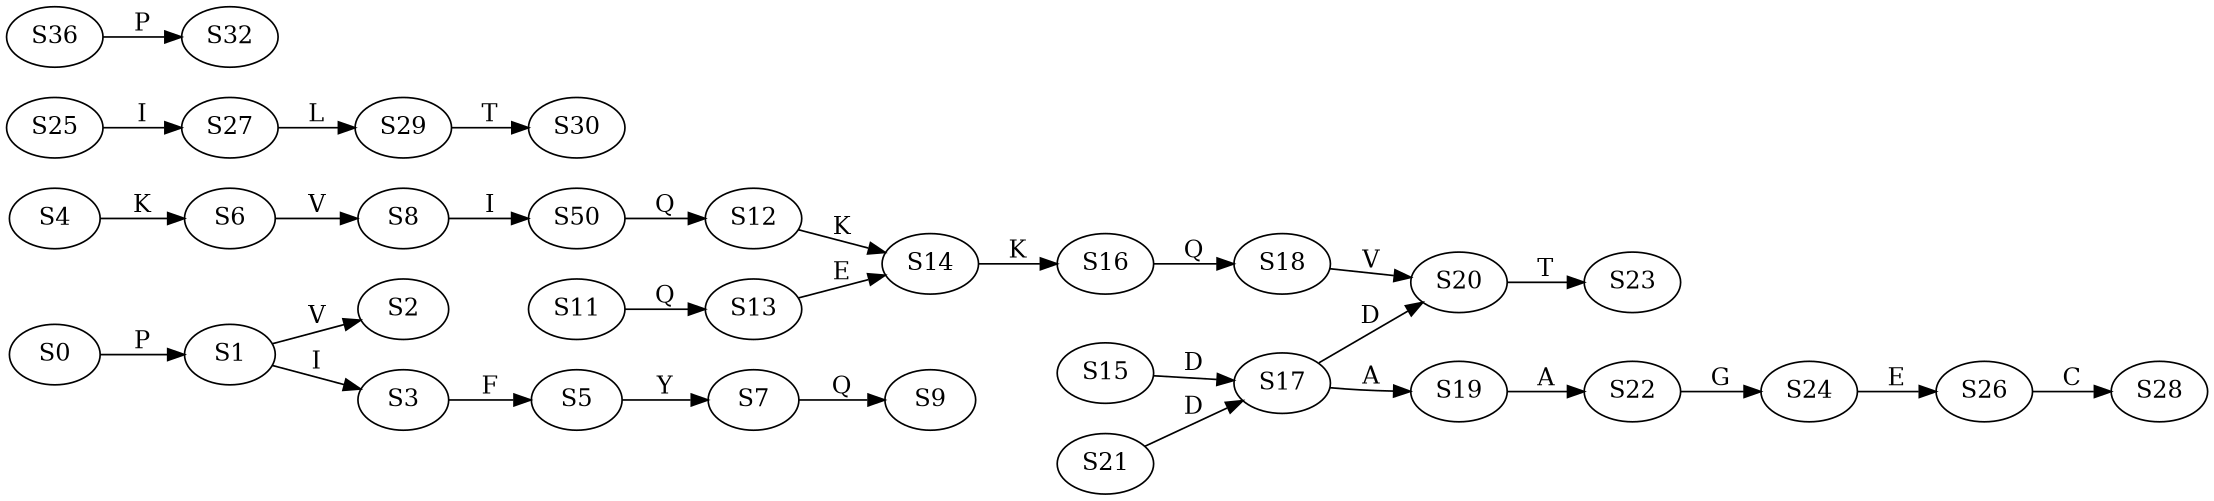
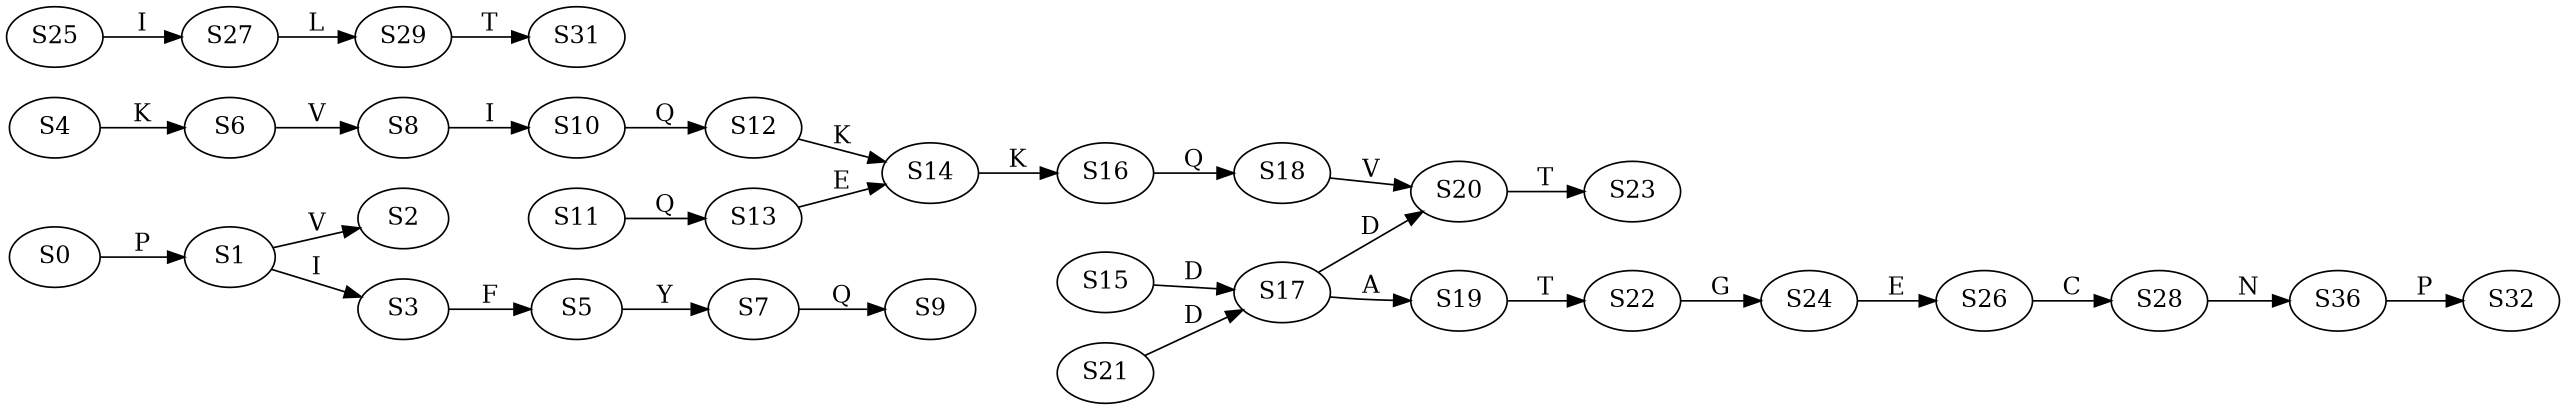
node "S30": label "S30" -> "S31"
node "S50": label "S50" -> "S10"
edge "S28" -> "S36": added, label "N"
edge "S19" -> "S22": label "A" -> "T"
